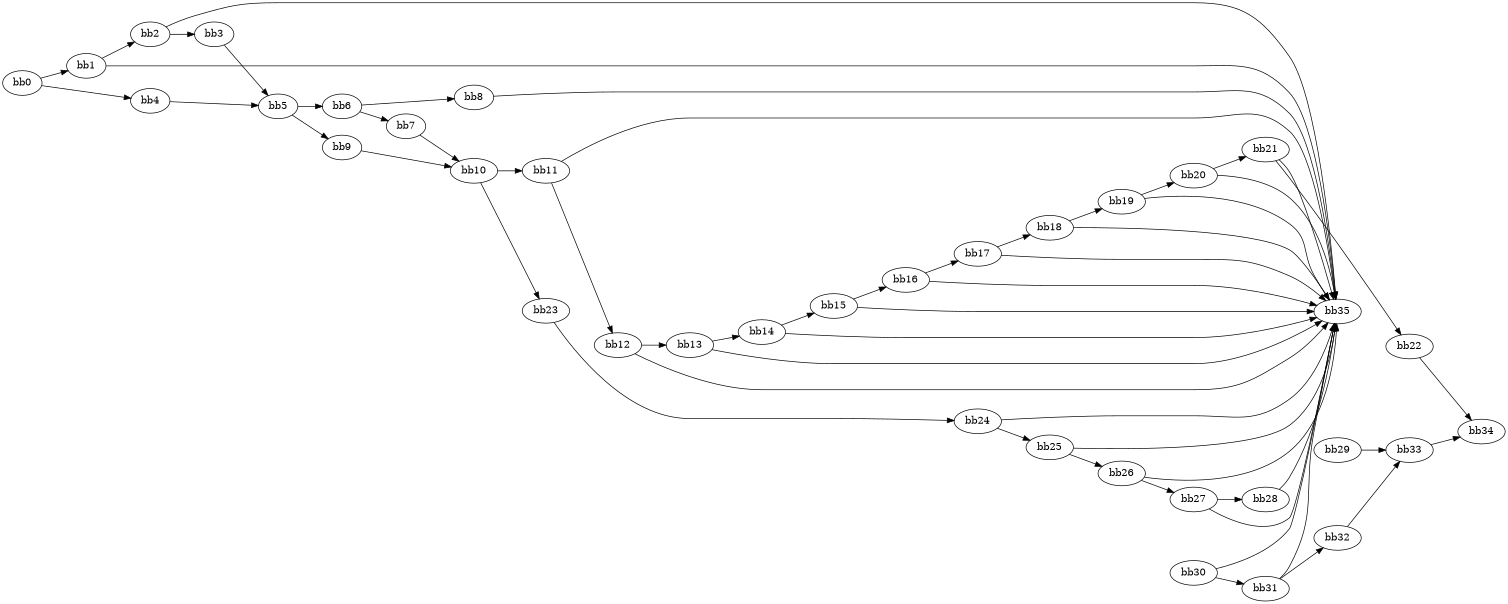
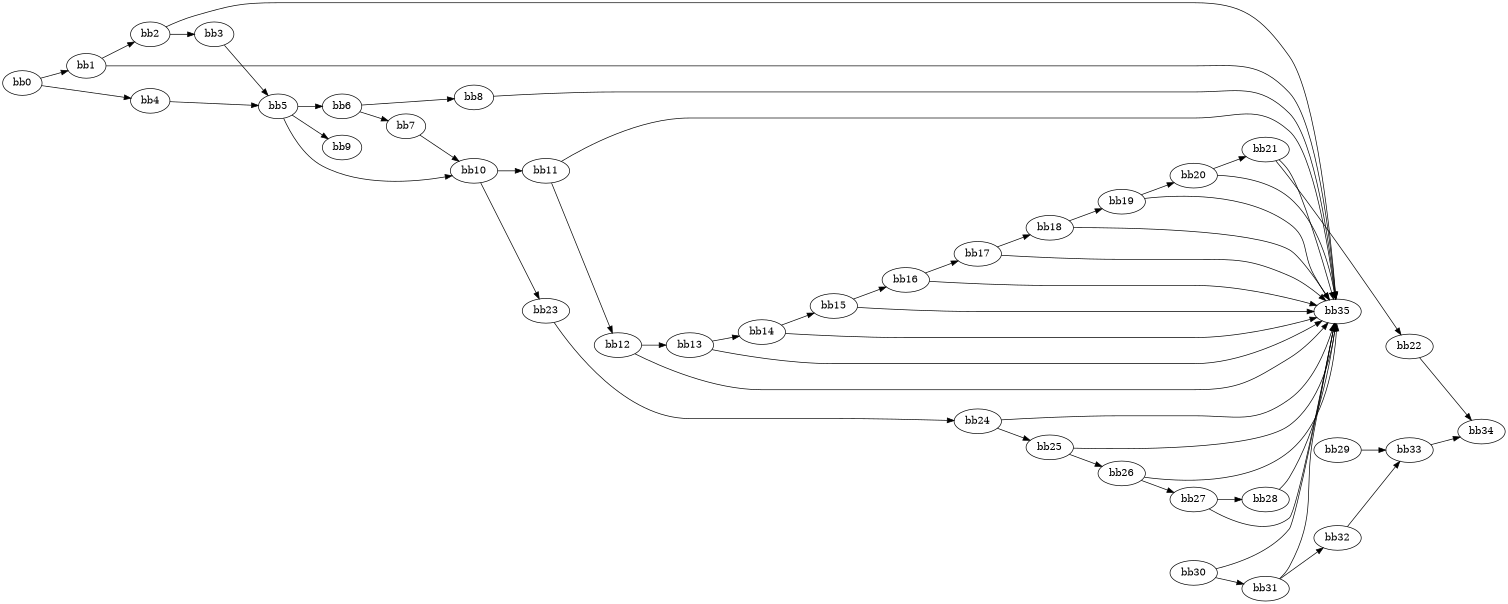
edge "bb9" -> "bb10": now "bb5" -> "bb10"
